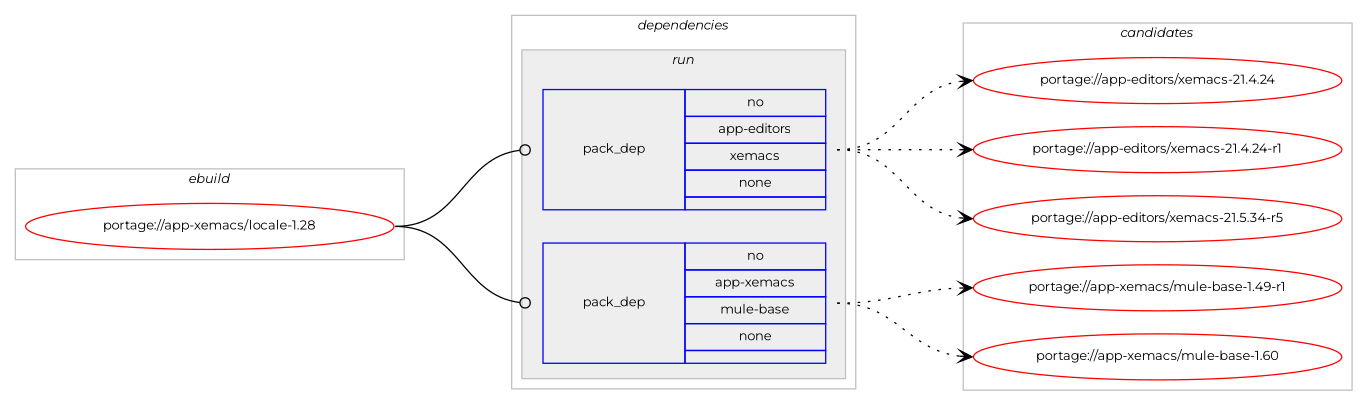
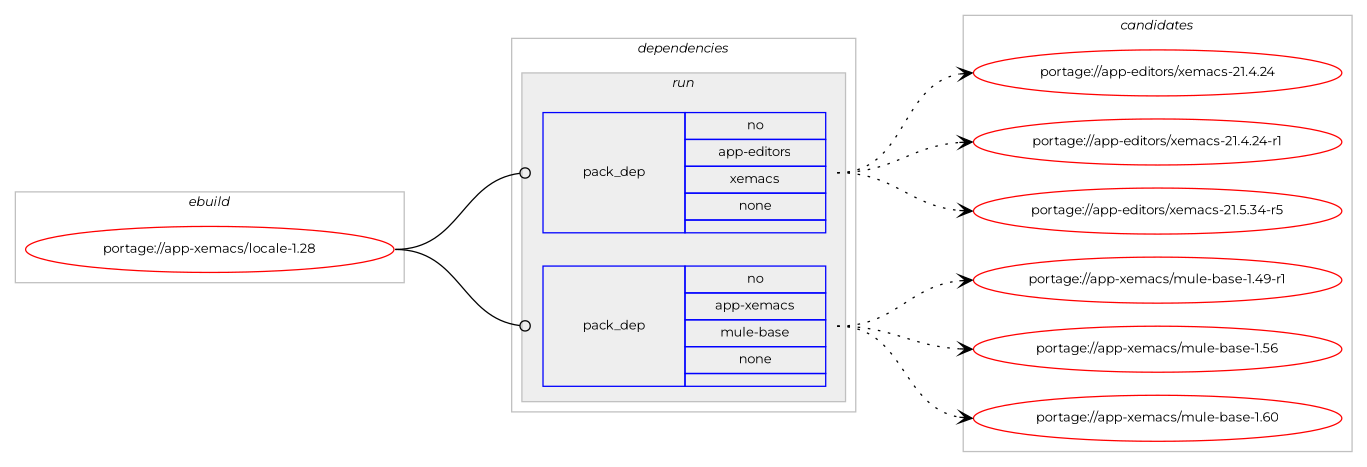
node "portage://app-xemacs/mule-base-1.56": added
